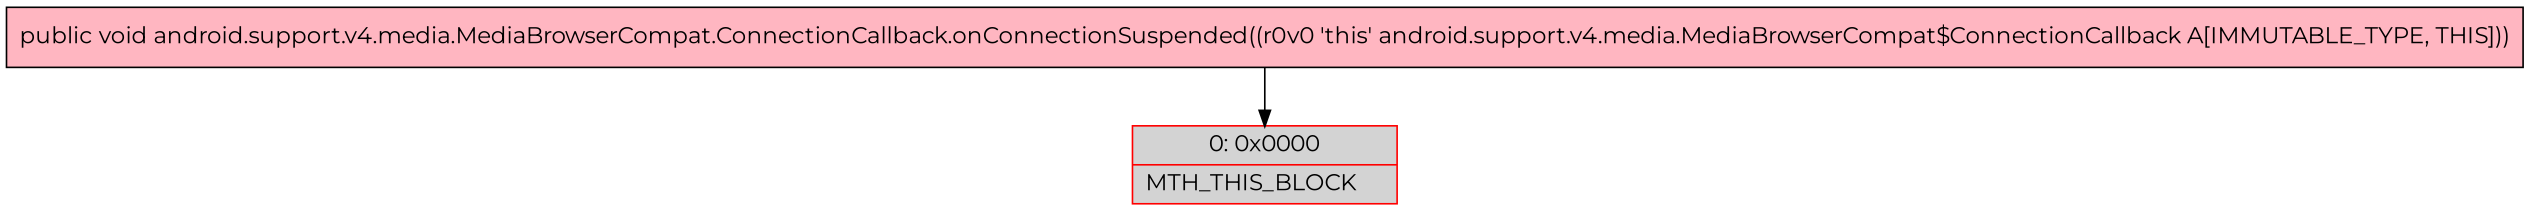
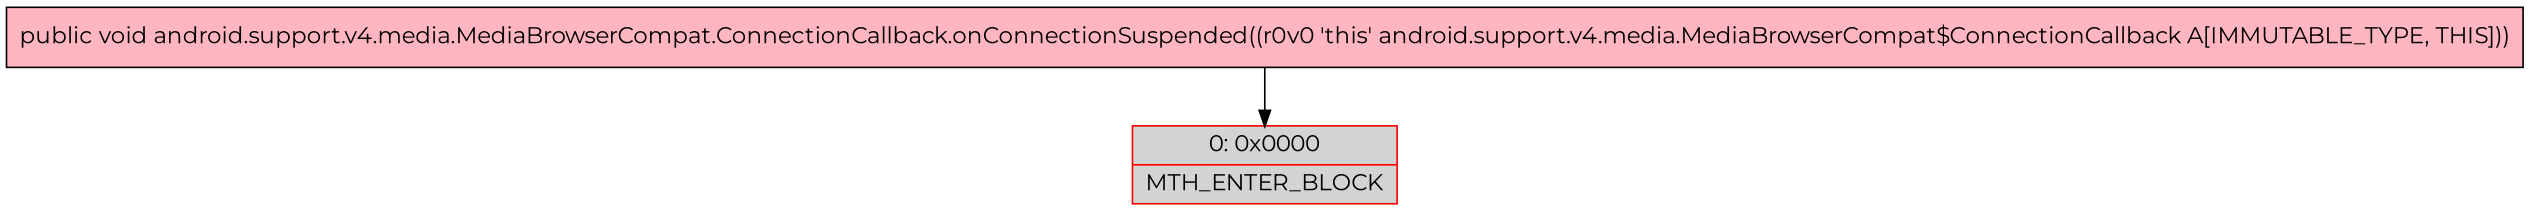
node "0: 0x0000": text "MTH_THIS_BLOCK" -> "MTH_ENTER_BLOCK"
